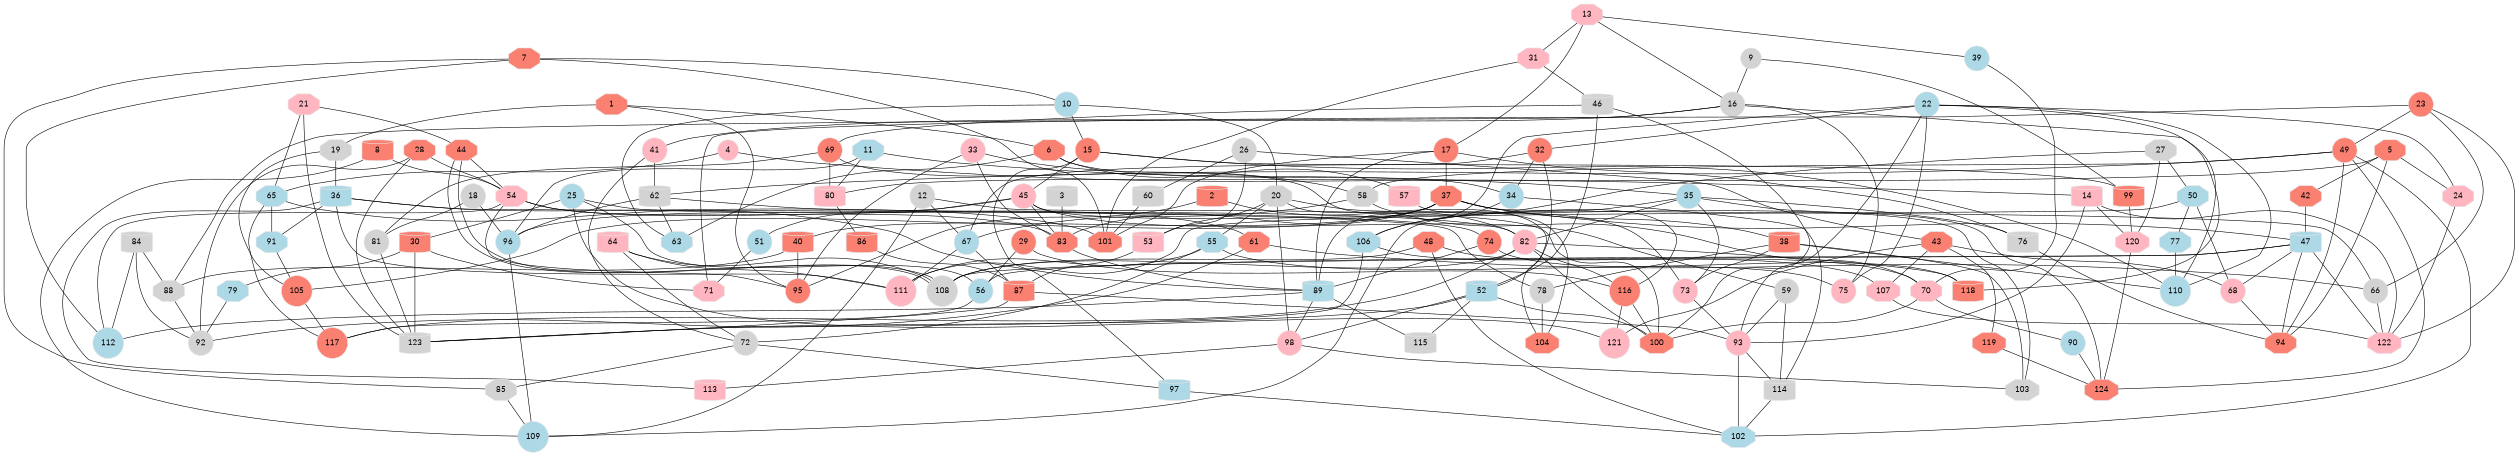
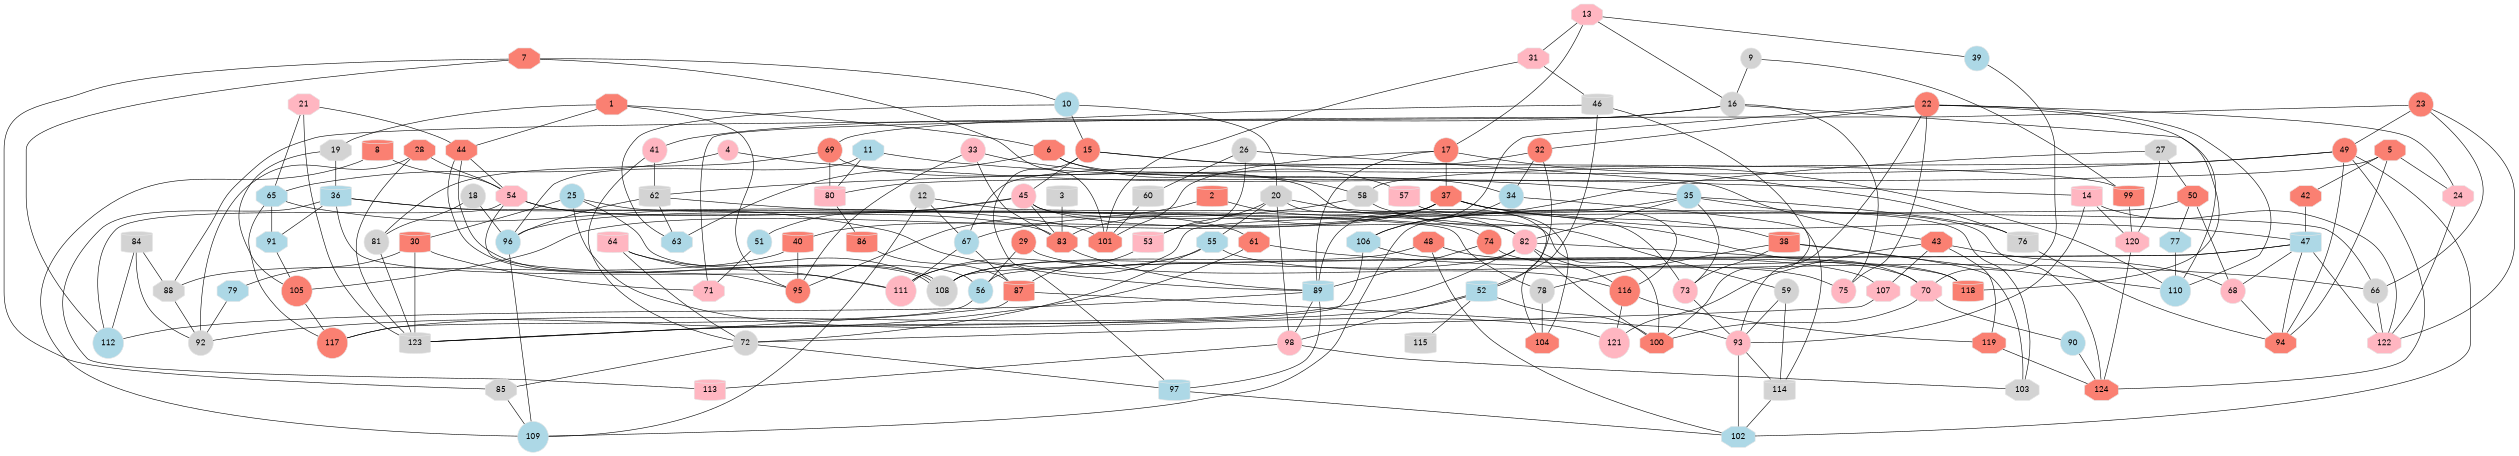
node "22": fillcolor lightblue -> salmon
edge "1" -- "44": added
node "50": fillcolor lightblue -> salmon
edge "116" -- "100": now "116" -- "119"
edge "89" -- "115": now "89" -- "97"
edge "107" -- "122": now "107" -- "72"
